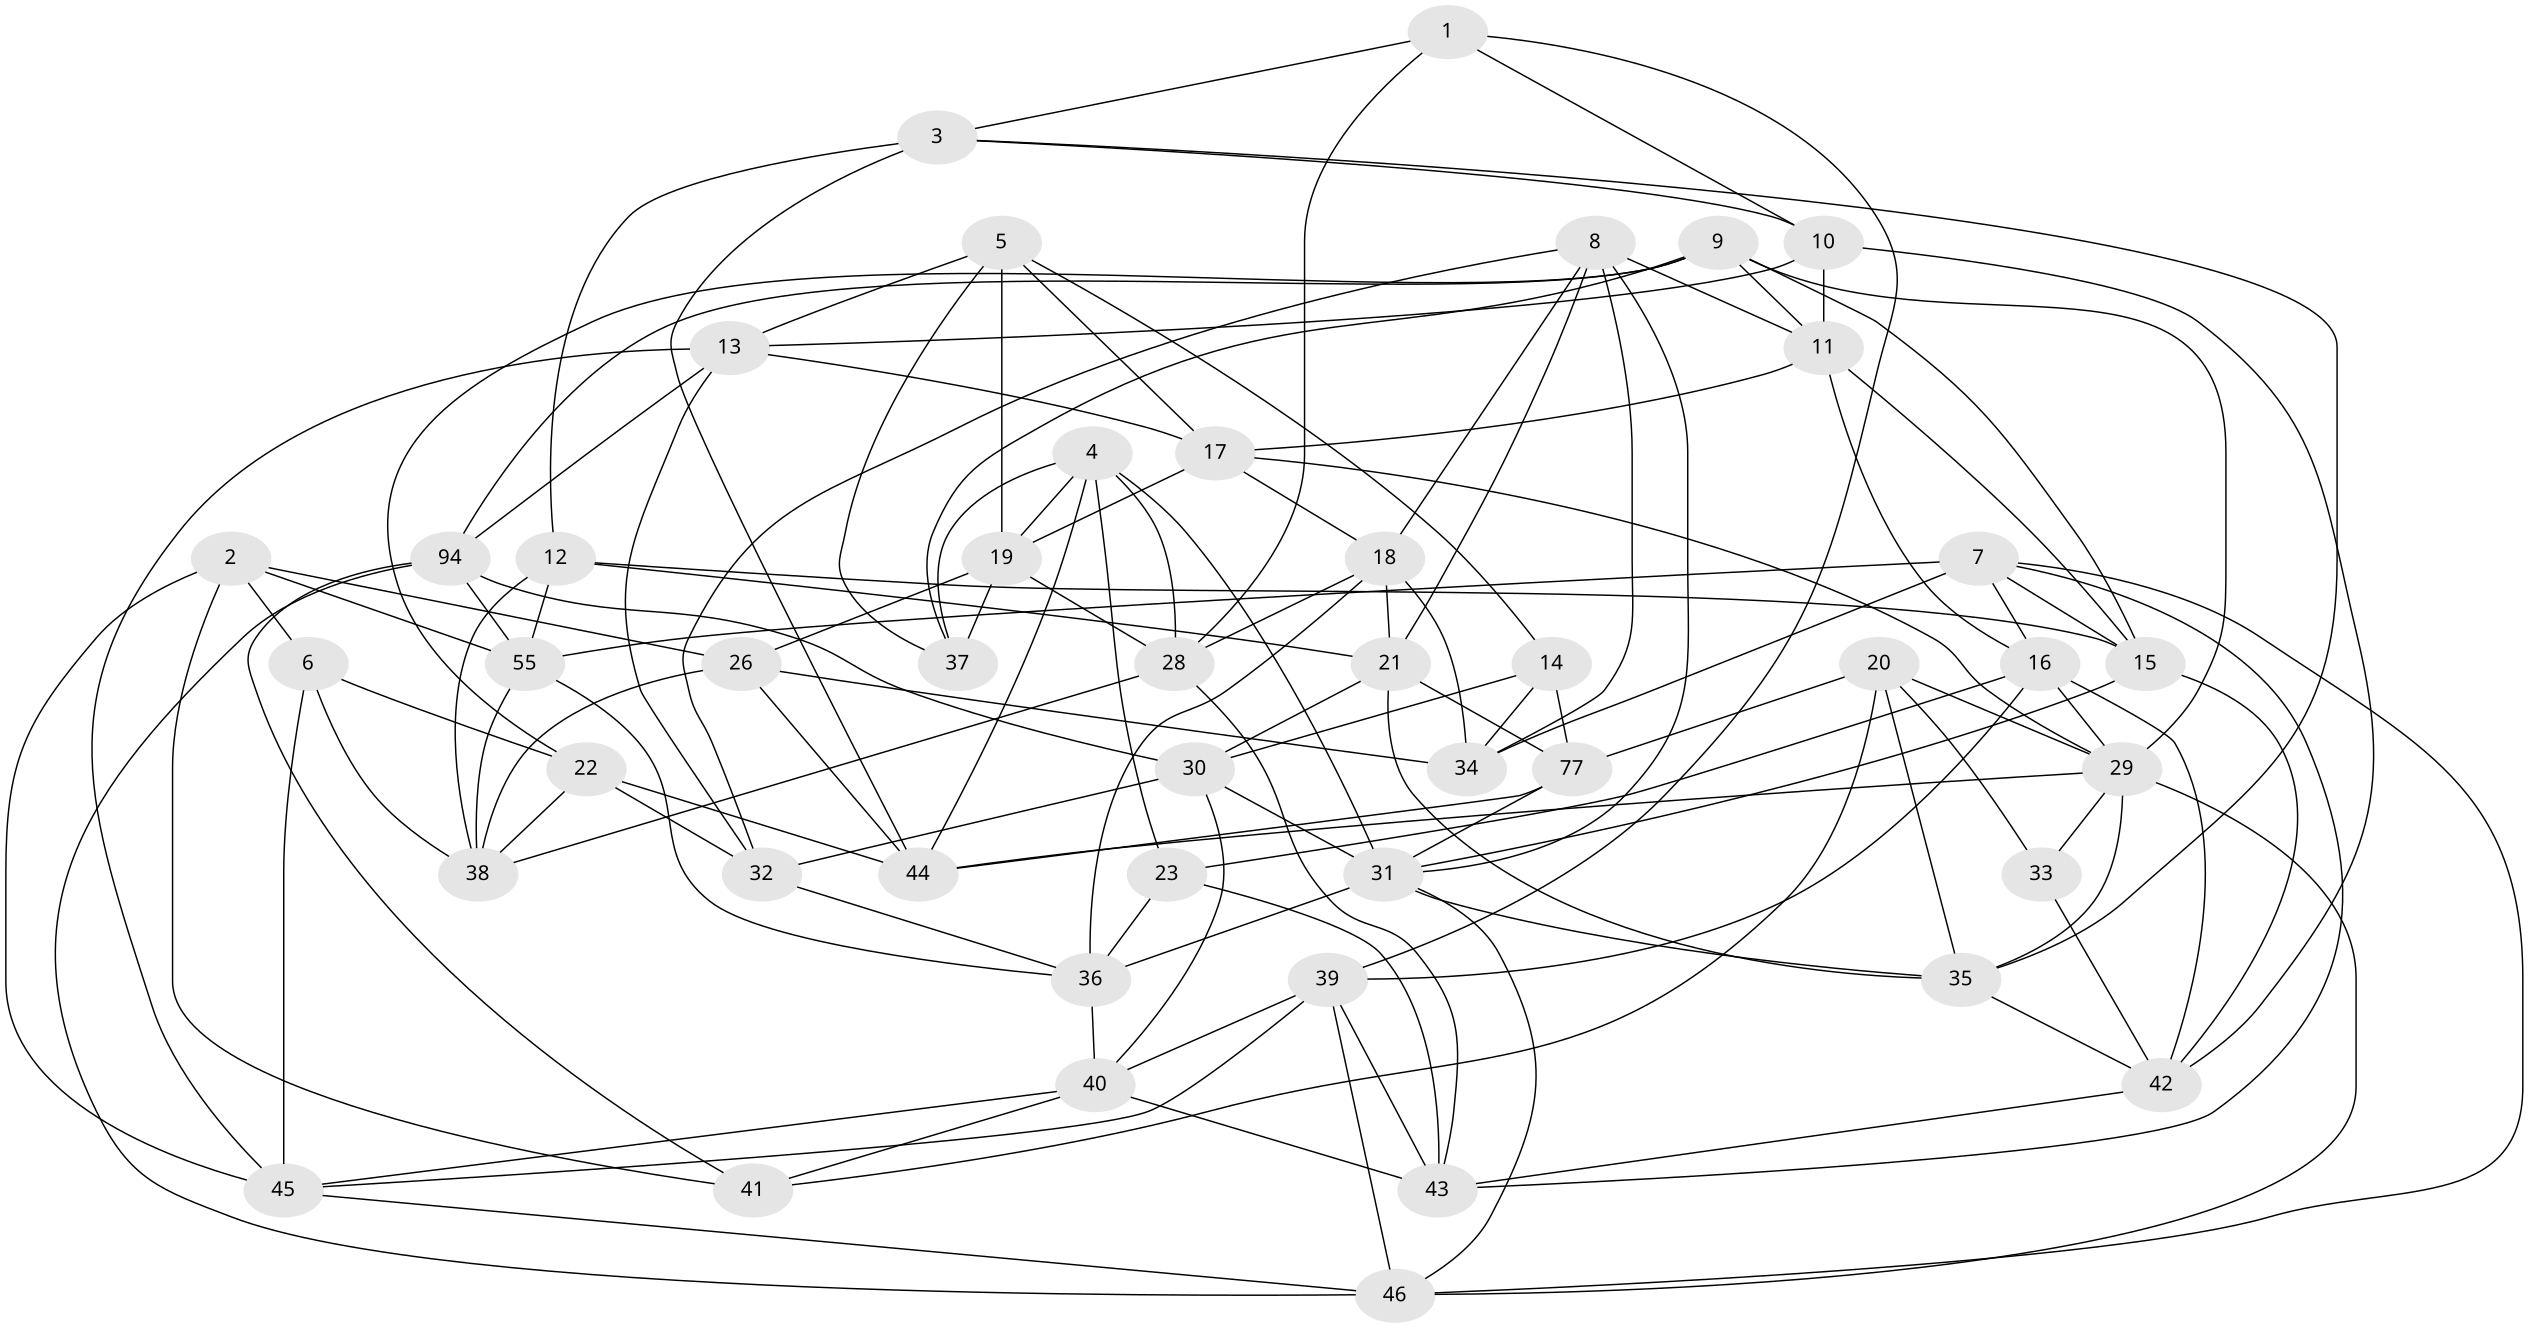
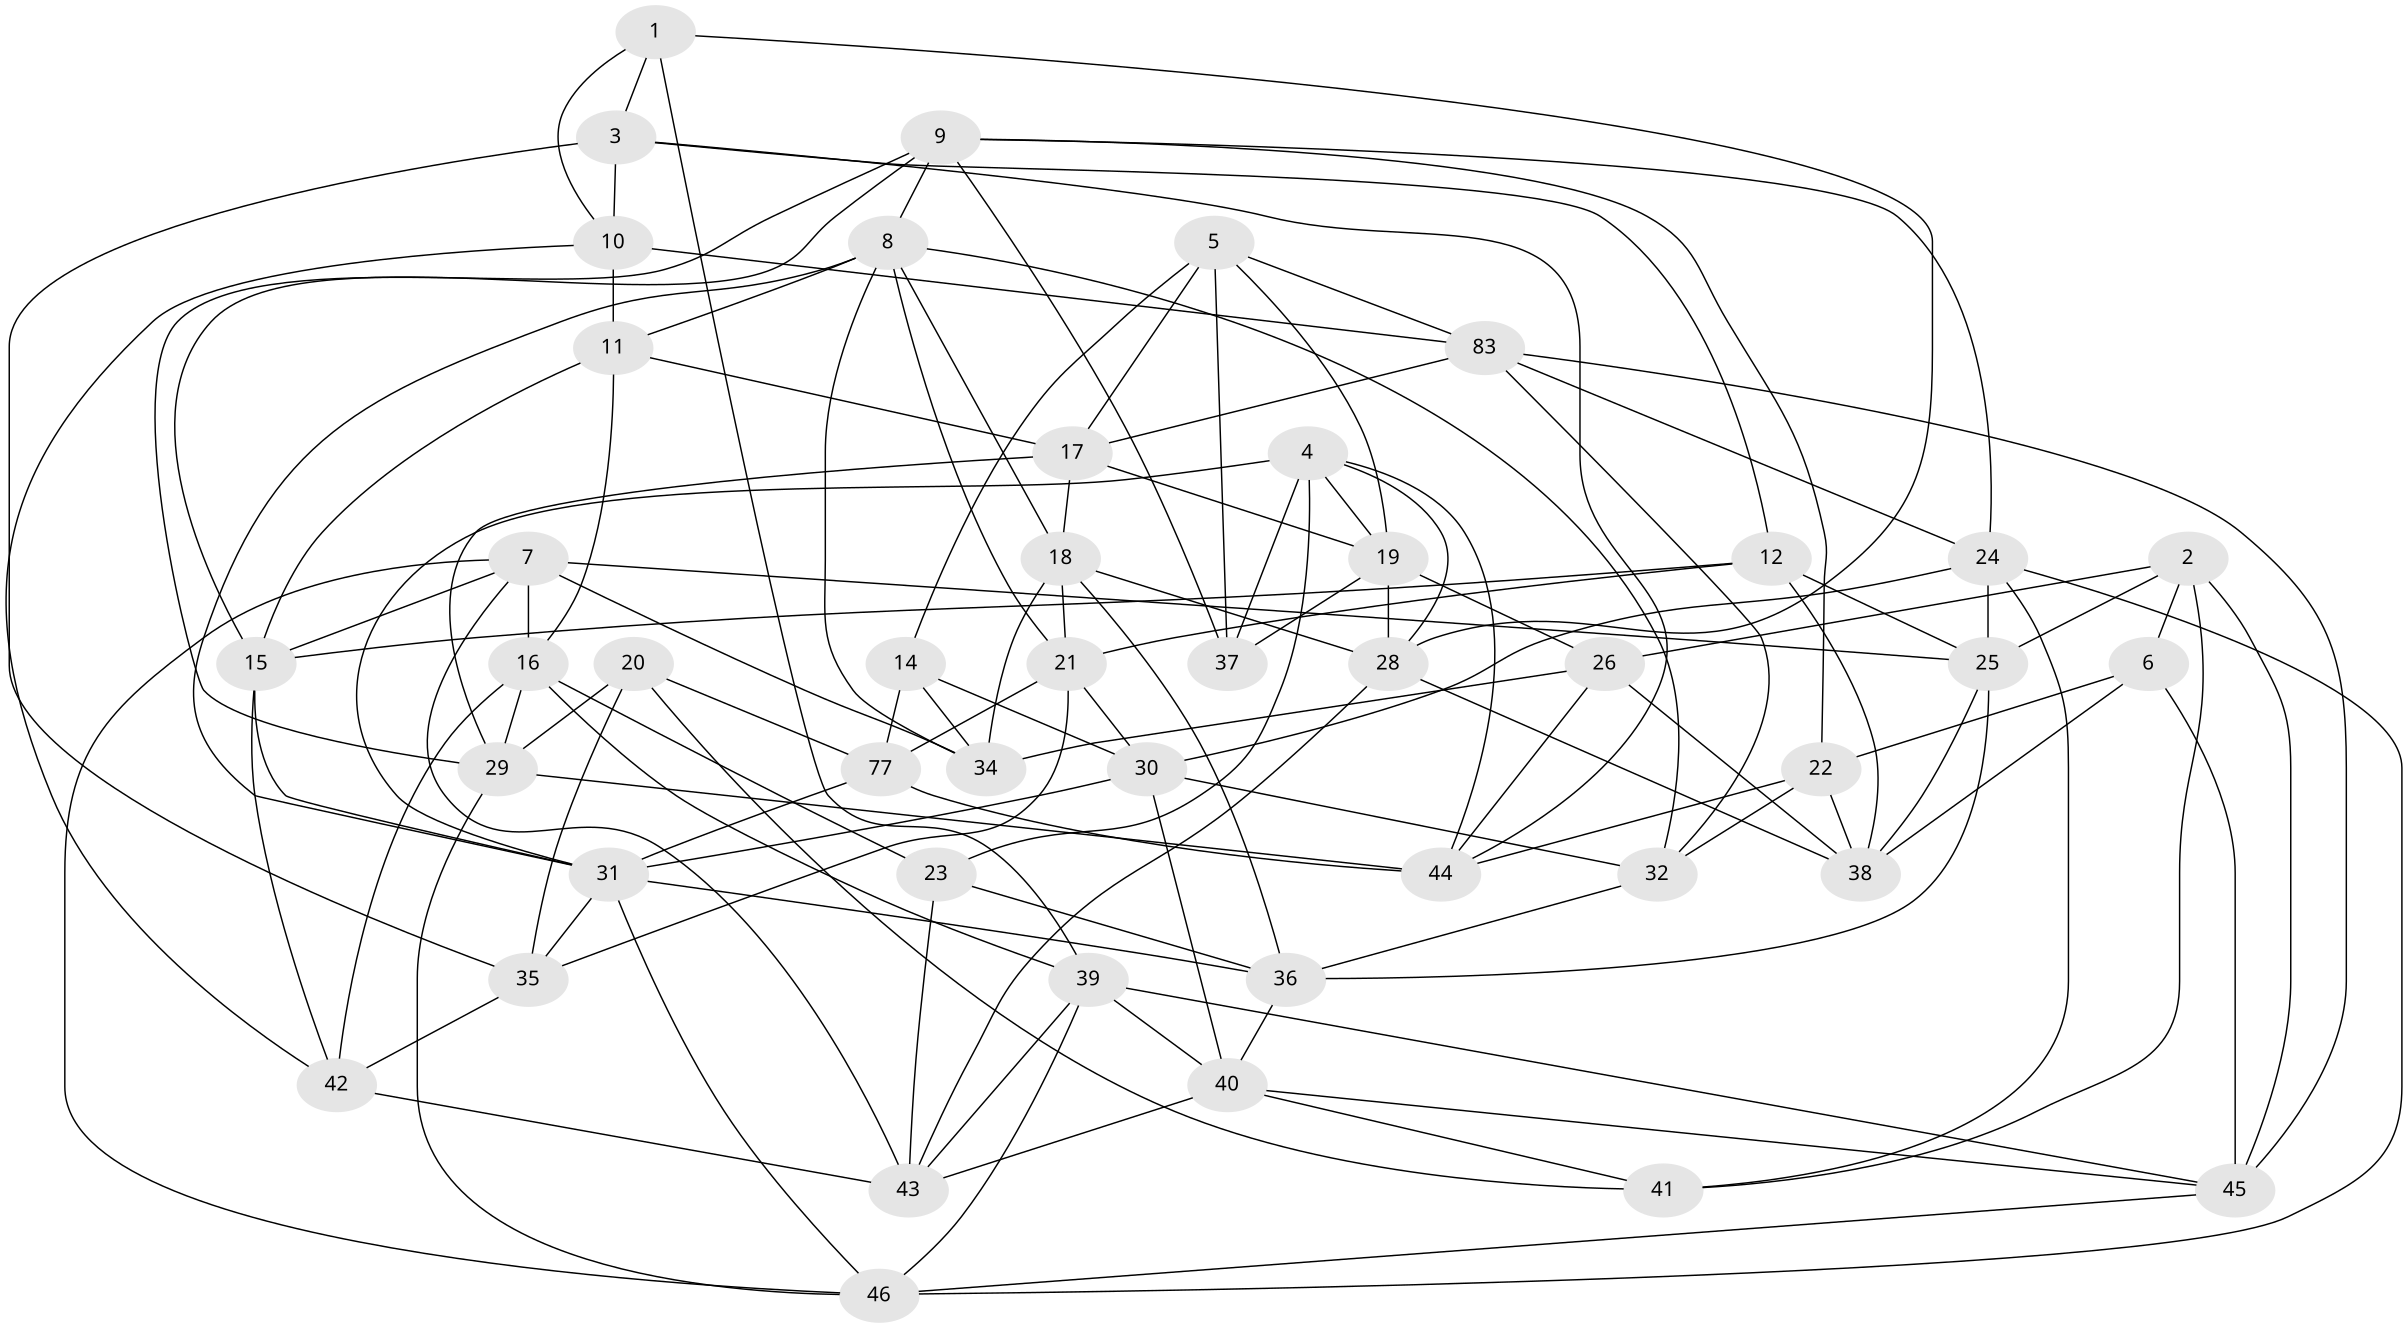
edge "9" -- "11": now "9" -- "8"
node "13": label "13" -> "83"
node "94": label "94" -> "24"
node "55": label "55" -> "25"
node "33": removed
edge "29" -- "35": removed
